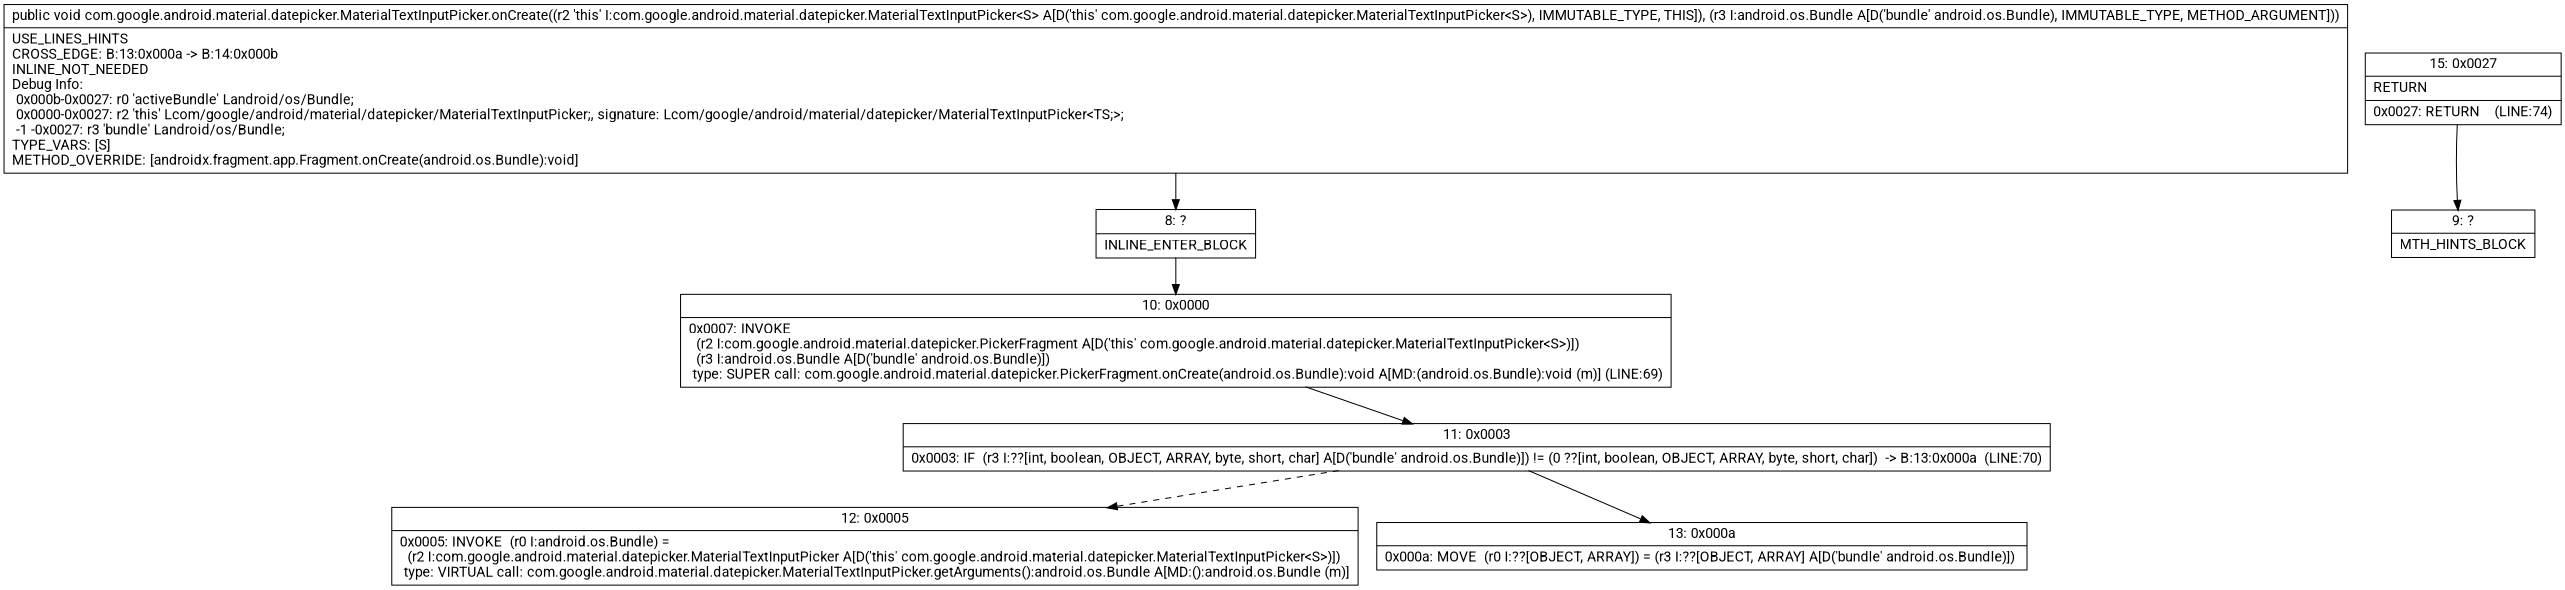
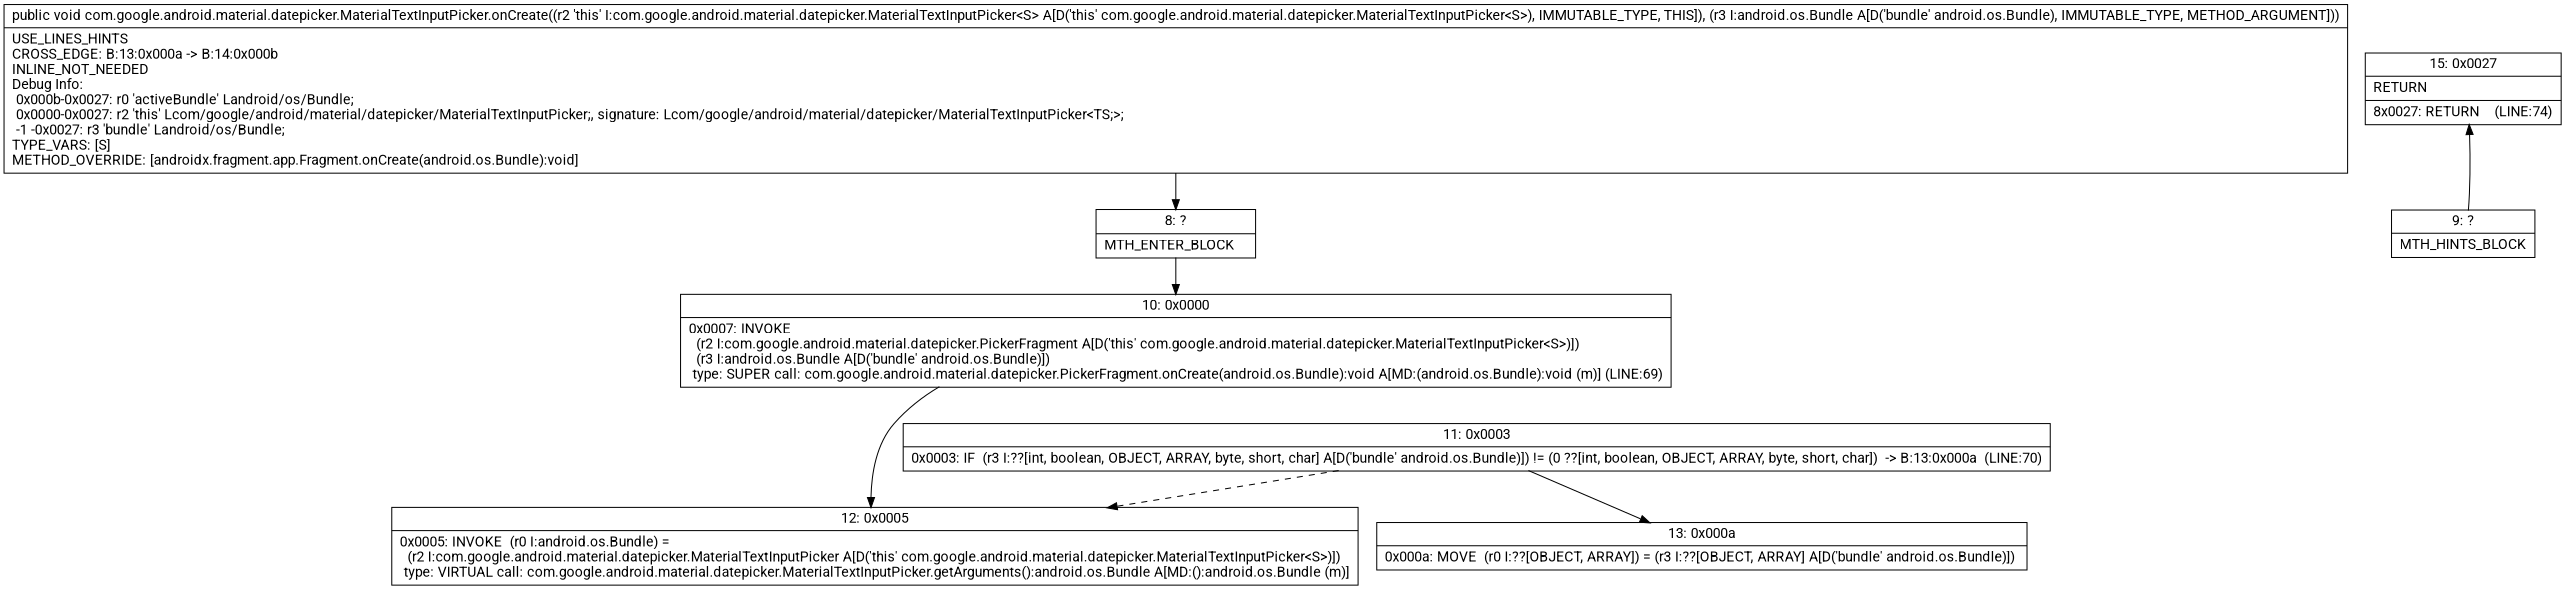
node "15: 0x0027": text "0x0027: RETURN    (LINE:74)" -> "8x0027: RETURN    (LINE:74)"
edge "15: 0x0027" -> "9: ?": reversed
node "8: ?": text "INLINE_ENTER_BLOCK" -> "MTH_ENTER_BLOCK"
edge "10: 0x0000" -> "11: 0x0003": now "10: 0x0000" -> "12: 0x0005"
